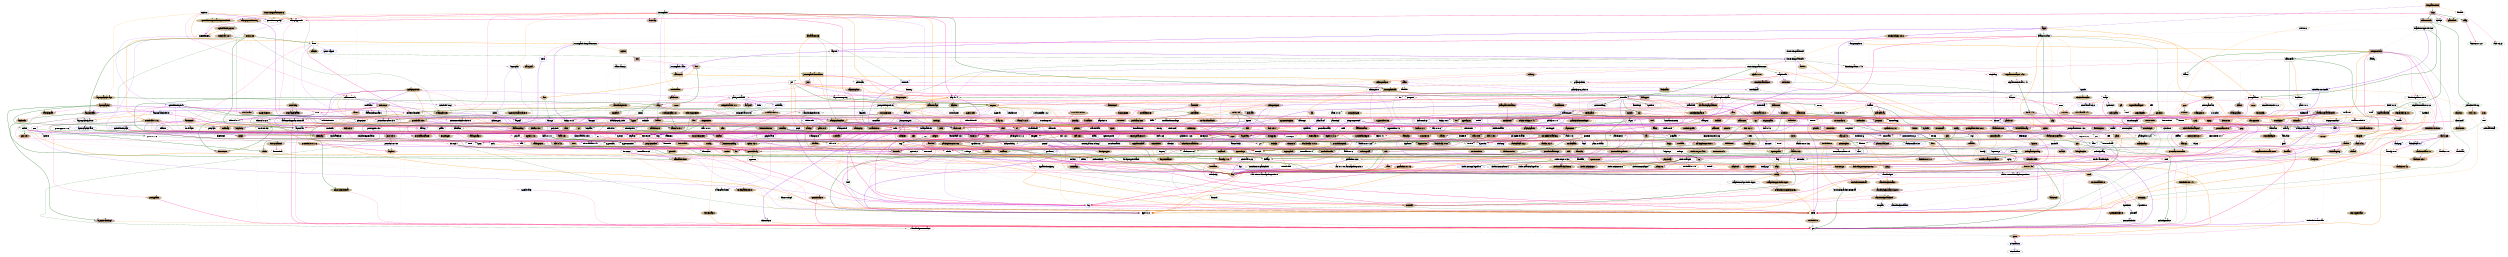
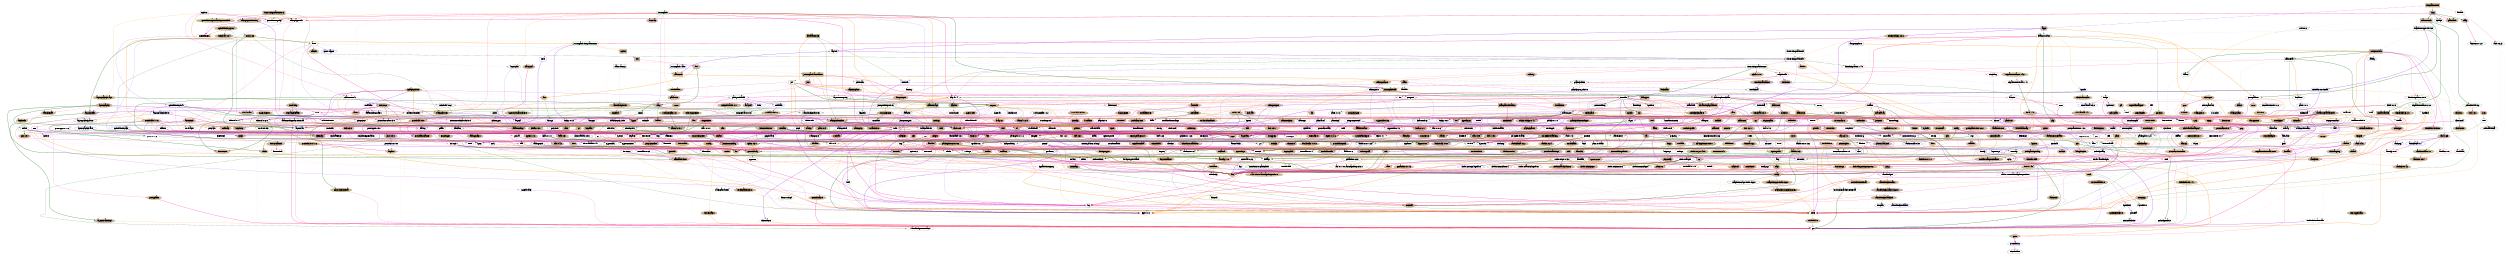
edge "ipfs-api-prelude" -> "prost-build 0.9.0": now "ipfs-api-prelude" -> "serde_urlencoded"
node "assert_cmd": fillcolor tan -> white
node "num-iter": removed
node "dirs-inotify": label "dirs-inotify" -> "dirs-next"
edge "slave-pool" -> "crossbeam-channel": added
node "symmetric-cipher": label "symmetric-cipher" -> "mainnet-cipher"
node "httpdate": fillcolor white -> tan
node "headers-core": removed
edge "png" -> "miniz_oxide 0.3.7": style bold -> dotted
node "crc32fast": label "crc32fast" -> "crc32log"
edge "clap 2.34.0" -> "plotters-backend": now "clap 2.34.0" -> "textwrap"
node "darling_core": fillcolor tan -> white
node "wasi 0.9.0+wasi-snapshot-preview1": fillcolor white -> tan
